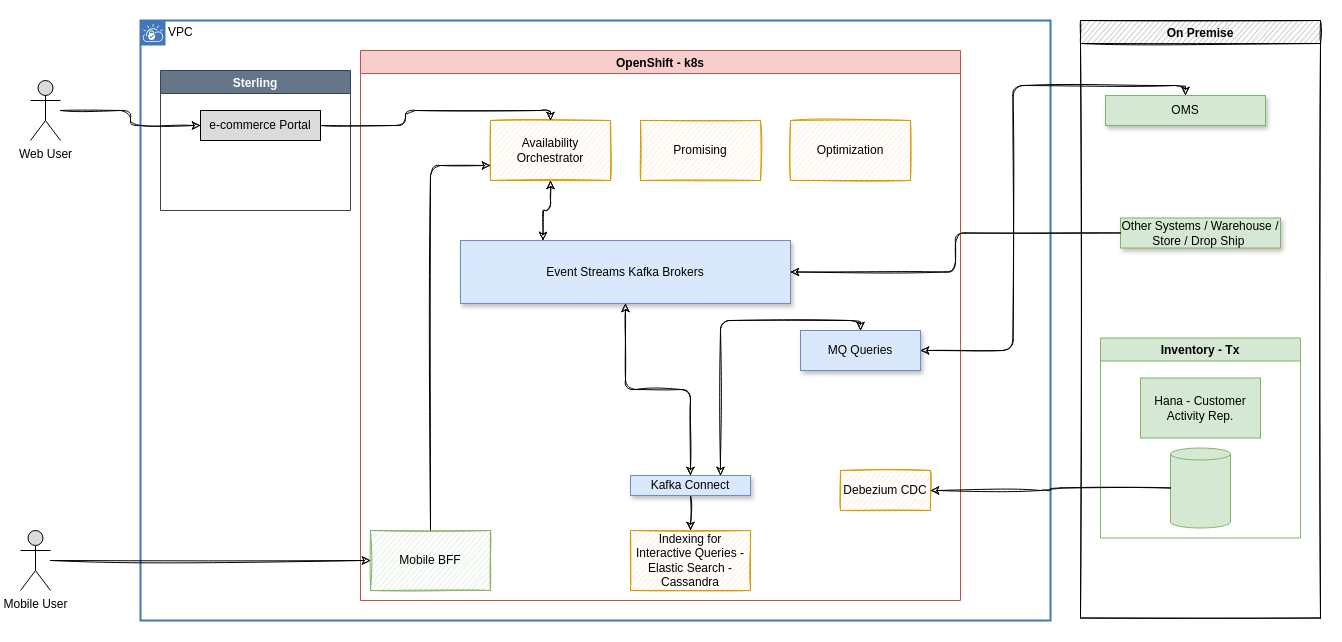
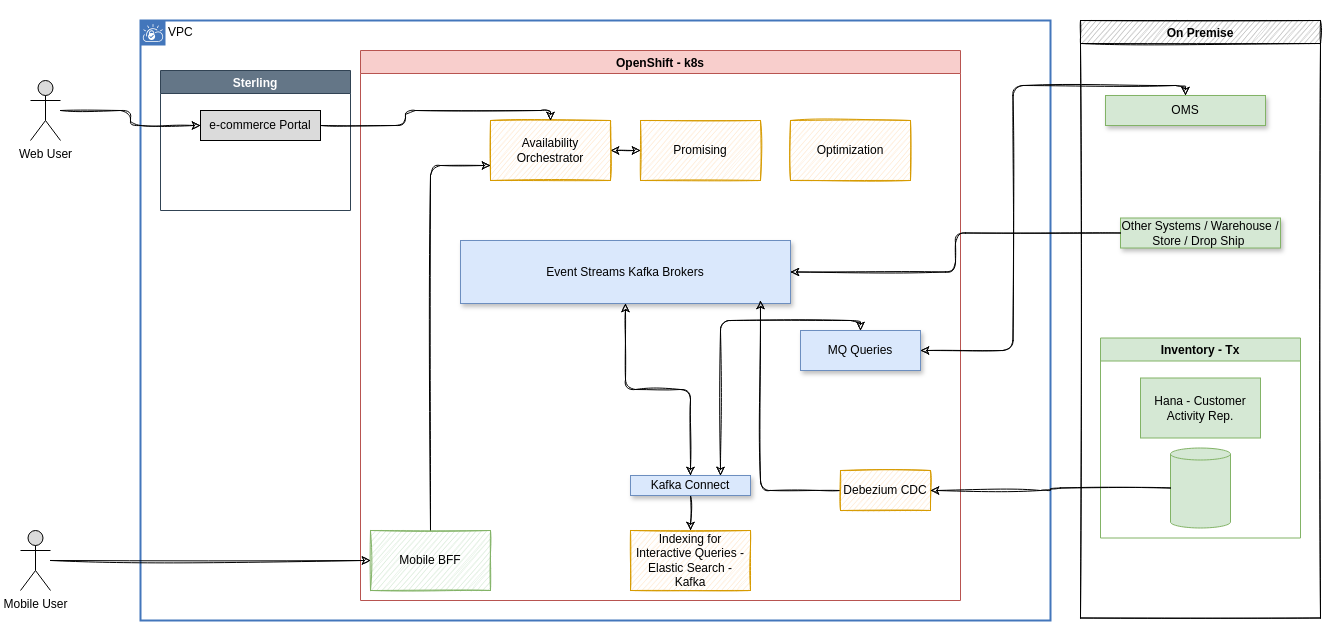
edge "Availability Orchestrator" -- "Event Streams Kafka Brokers": now "Availability Orchestrator" -- "Promising"
edge "Debezium CDC" -> "Event Streams Kafka Brokers": added
node "Indexing for Interactive Queries - Elastic Search - Cassandra": label "Indexing for Interactive Queries - Elastic Search - Cassandra" -> "Indexing for Interactive Queries - Elastic Search - Kafka"
